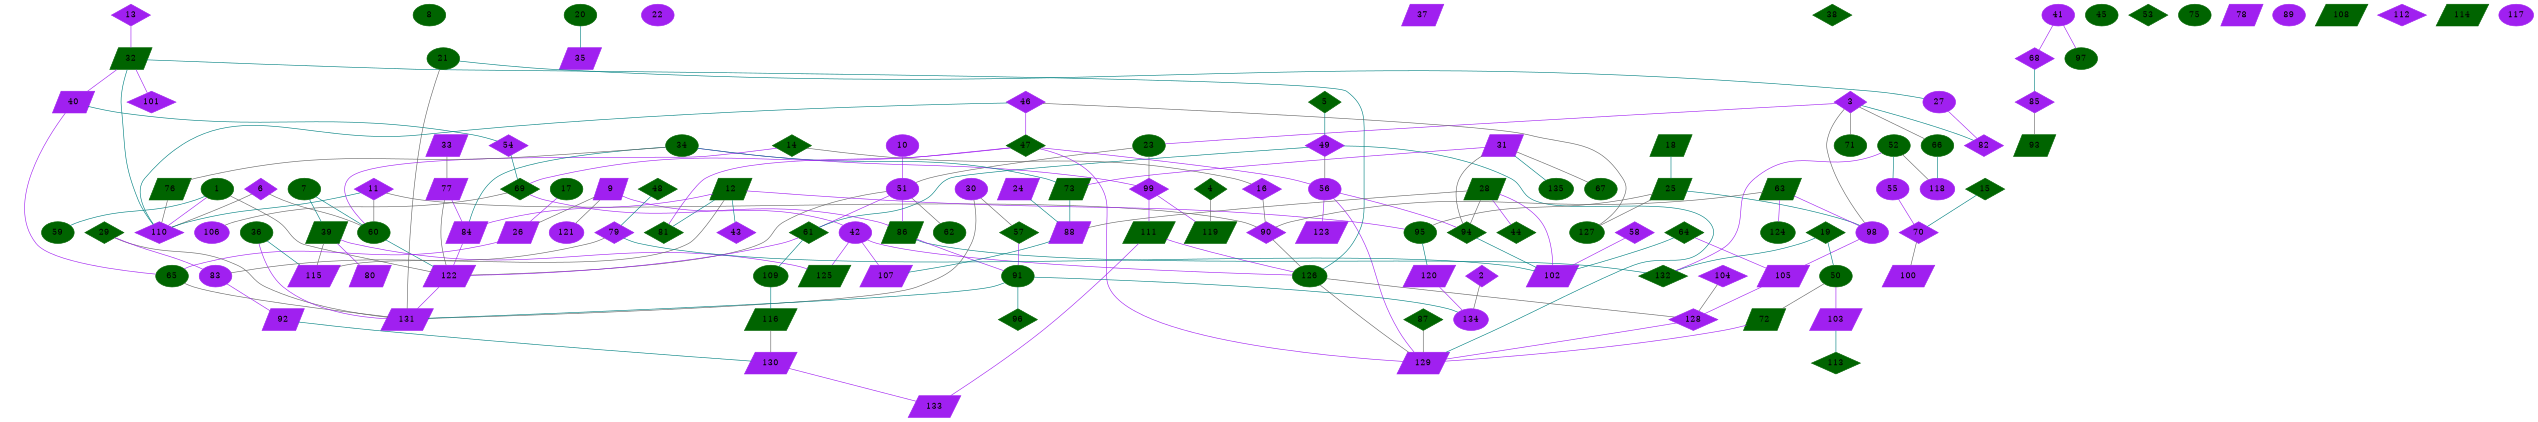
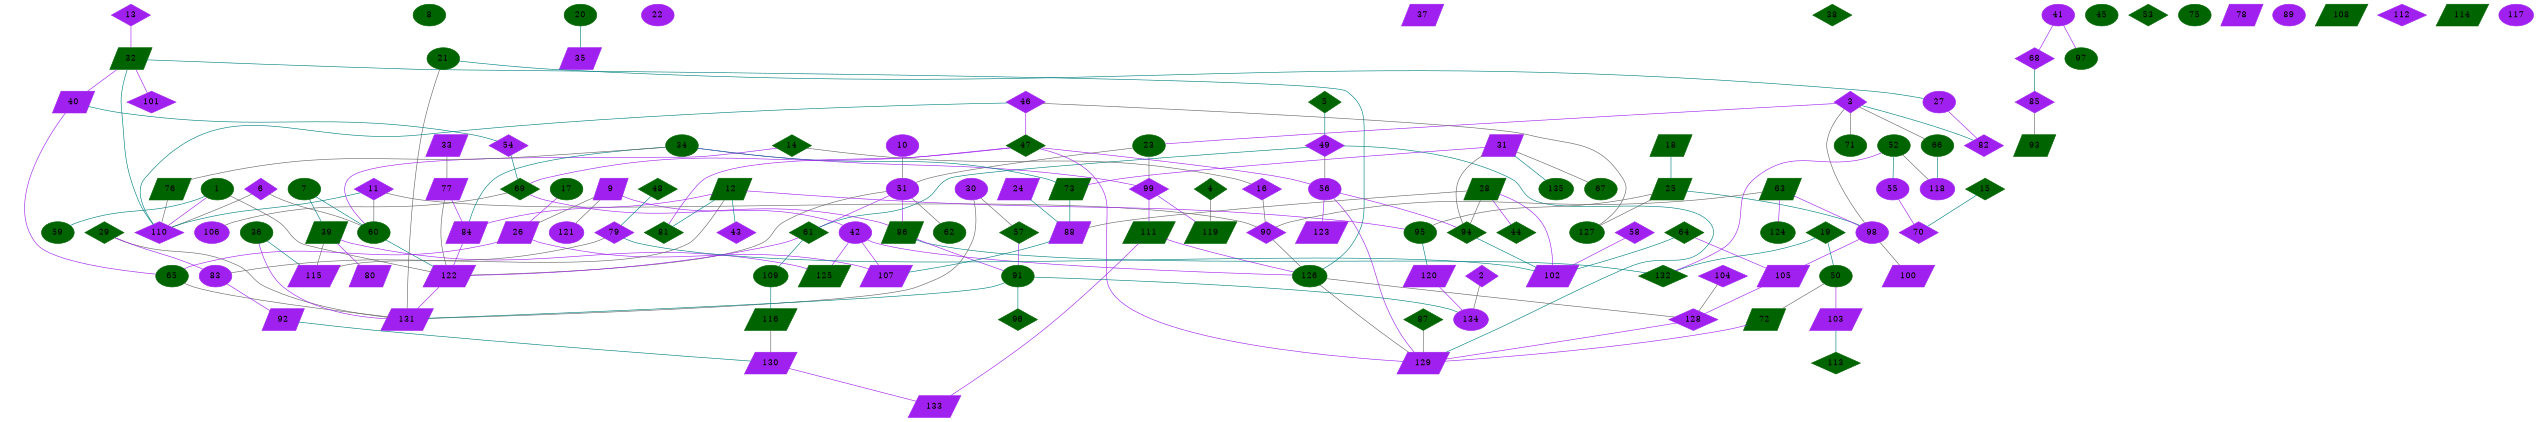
edge "10" -- "51": color purple -> gray40
edge "70" -- "100": now "98" -- "100"
edge "26" -- "107": added
